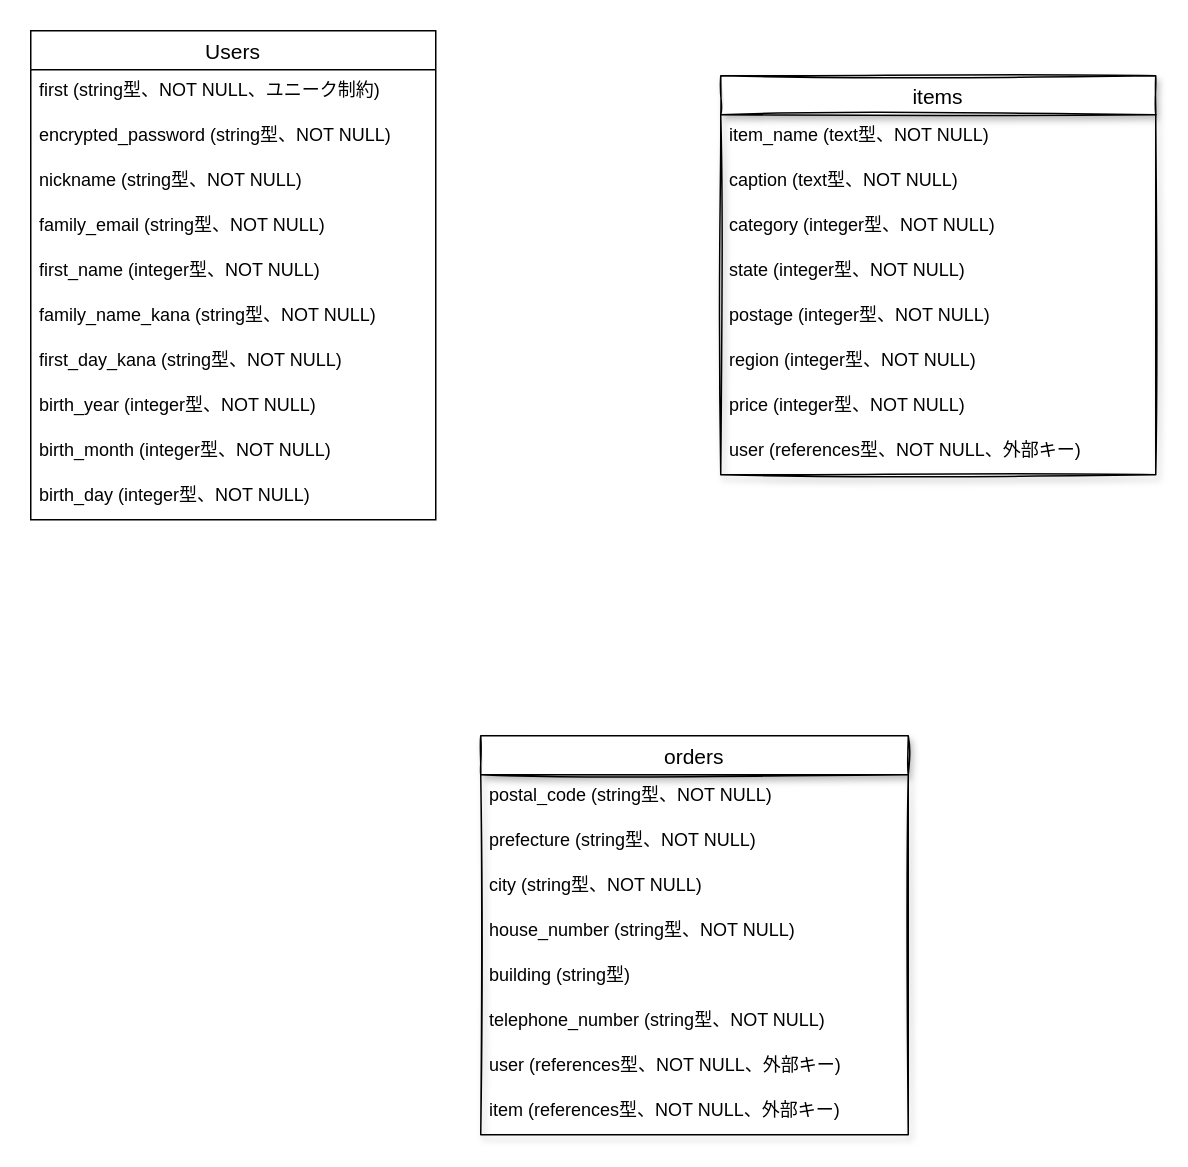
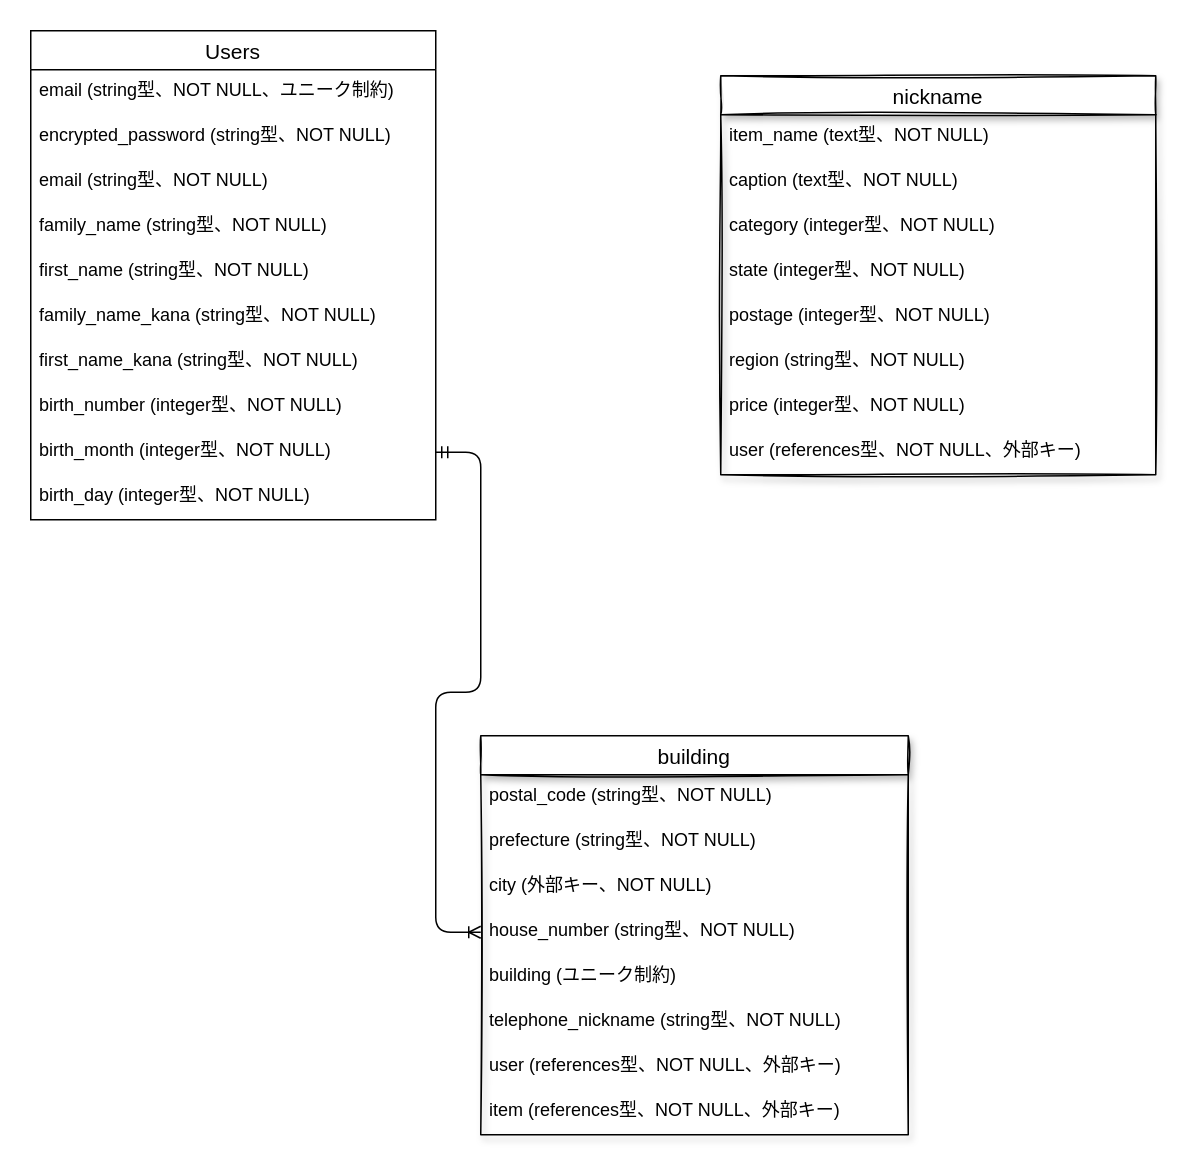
node "first (string型、NOT NULL、ユニーク制約)": label "first (string型、NOT NULL、ユニーク制約)" -> "email (string型、NOT NULL、ユニーク制約)"
node "items": label "items" -> "nickname"
node "nickname (string型、NOT NULL)": label "nickname (string型、NOT NULL)" -> "email (string型、NOT NULL)"
node "family_email (string型、NOT NULL)": label "family_email (string型、NOT NULL)" -> "family_name (string型、NOT NULL)"
node "first_name (integer型、NOT NULL)": label "first_name (integer型、NOT NULL)" -> "first_name (string型、NOT NULL)"
node "first_day_kana (string型、NOT NULL)": label "first_day_kana (string型、NOT NULL)" -> "first_name_kana (string型、NOT NULL)"
node "region (integer型、NOT NULL)": label "region (integer型、NOT NULL)" -> "region (string型、NOT NULL)"
node "birth_year (integer型、NOT NULL)": label "birth_year (integer型、NOT NULL)" -> "birth_number (integer型、NOT NULL)"
edge "birth_month (integer型、NOT NULL)" -- "house_number (string型、NOT NULL)": added
node "orders": label "orders" -> "building"
node "city (string型、NOT NULL)": label "city (string型、NOT NULL)" -> "city (外部キー、NOT NULL)"
node "building (string型)": label "building (string型)" -> "building (ユニーク制約)"
node "telephone_number (string型、NOT NULL)": label "telephone_number (string型、NOT NULL)" -> "telephone_nickname (string型、NOT NULL)"
